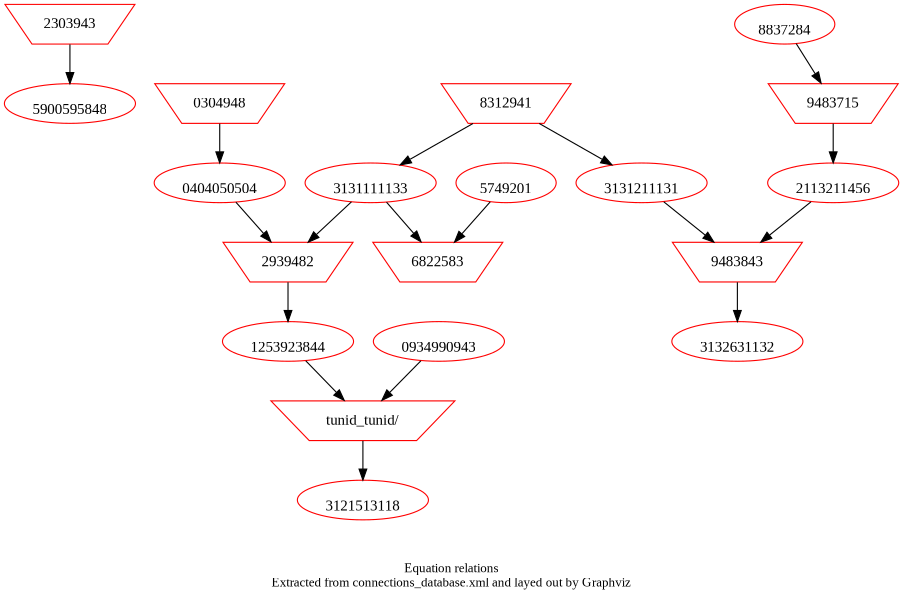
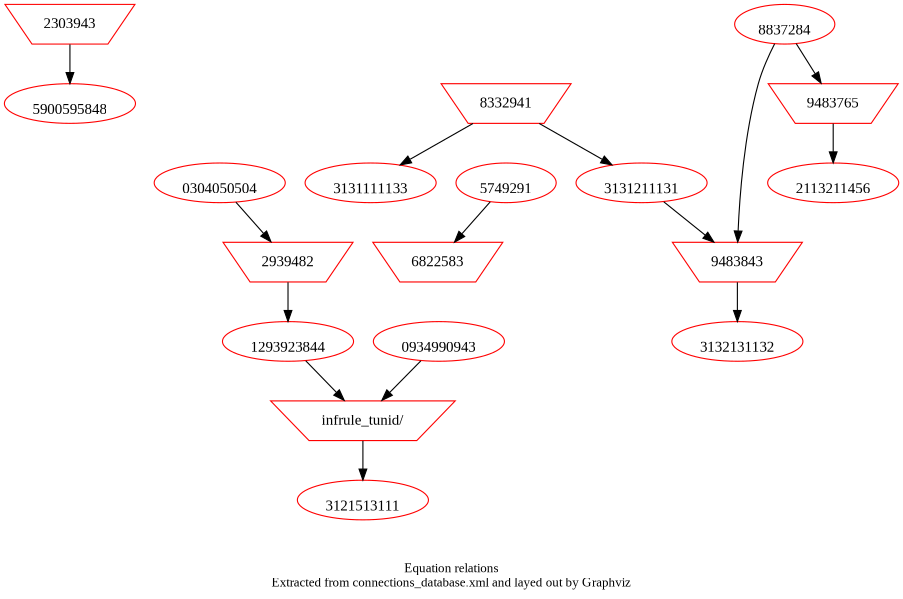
node "0304948": removed
node "8312941": label "8312941" -> "8332941"
node "9483715": label "9483715" -> "9483765"
node "0404050504": label "0404050504" -> "0304050504"
node "5749201": label "5749201" -> "5749291"
edge "3131111133" -> "2939482": removed
edge "3131111133" -> "6822583": removed
edge "2113211456" -> "9483843": now "8837284" -> "9483843"
node "1253923844": label "1253923844" -> "1293923844"
node "3132631132": label "3132631132" -> "3132131132"
node "tunid_tunid/": label "tunid_tunid/" -> "infrule_tunid/"
node "3121513118": label "3121513118" -> "3121513111"
